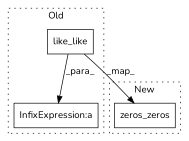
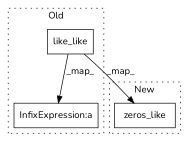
edge "like_like" -> "InfixExpression:a": label "_para_" -> "_map_"
node "zeros_zeros": label "zeros_zeros" -> "zeros_like"
